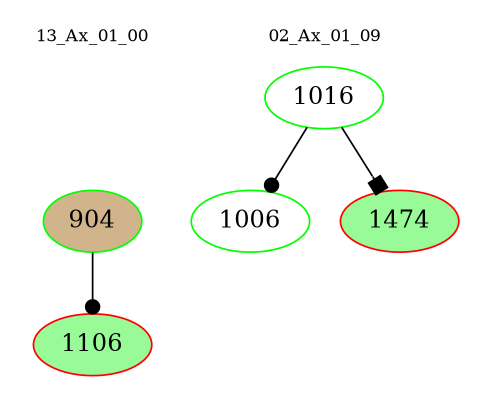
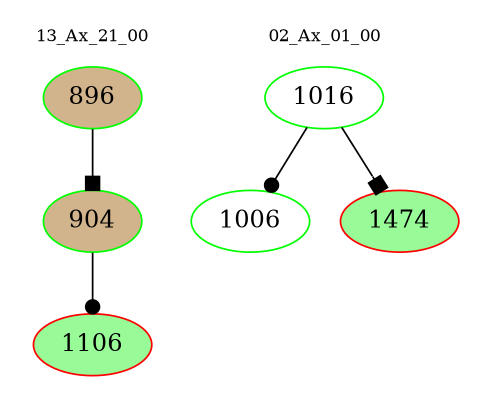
cluster "13_Ax_01_00": label "13_Ax_01_00" -> "13_Ax_21_00"
cluster "02_Ax_01_09": label "02_Ax_01_09" -> "02_Ax_01_00"
node "896": added
